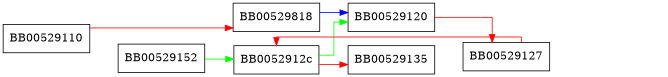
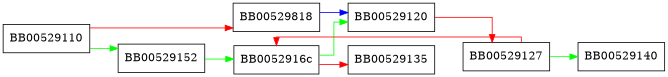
edge "BB00529110" -> "BB00529152": added
node "BB00529140": added
node "BB0052912c": label "BB0052912c" -> "BB0052916c"
